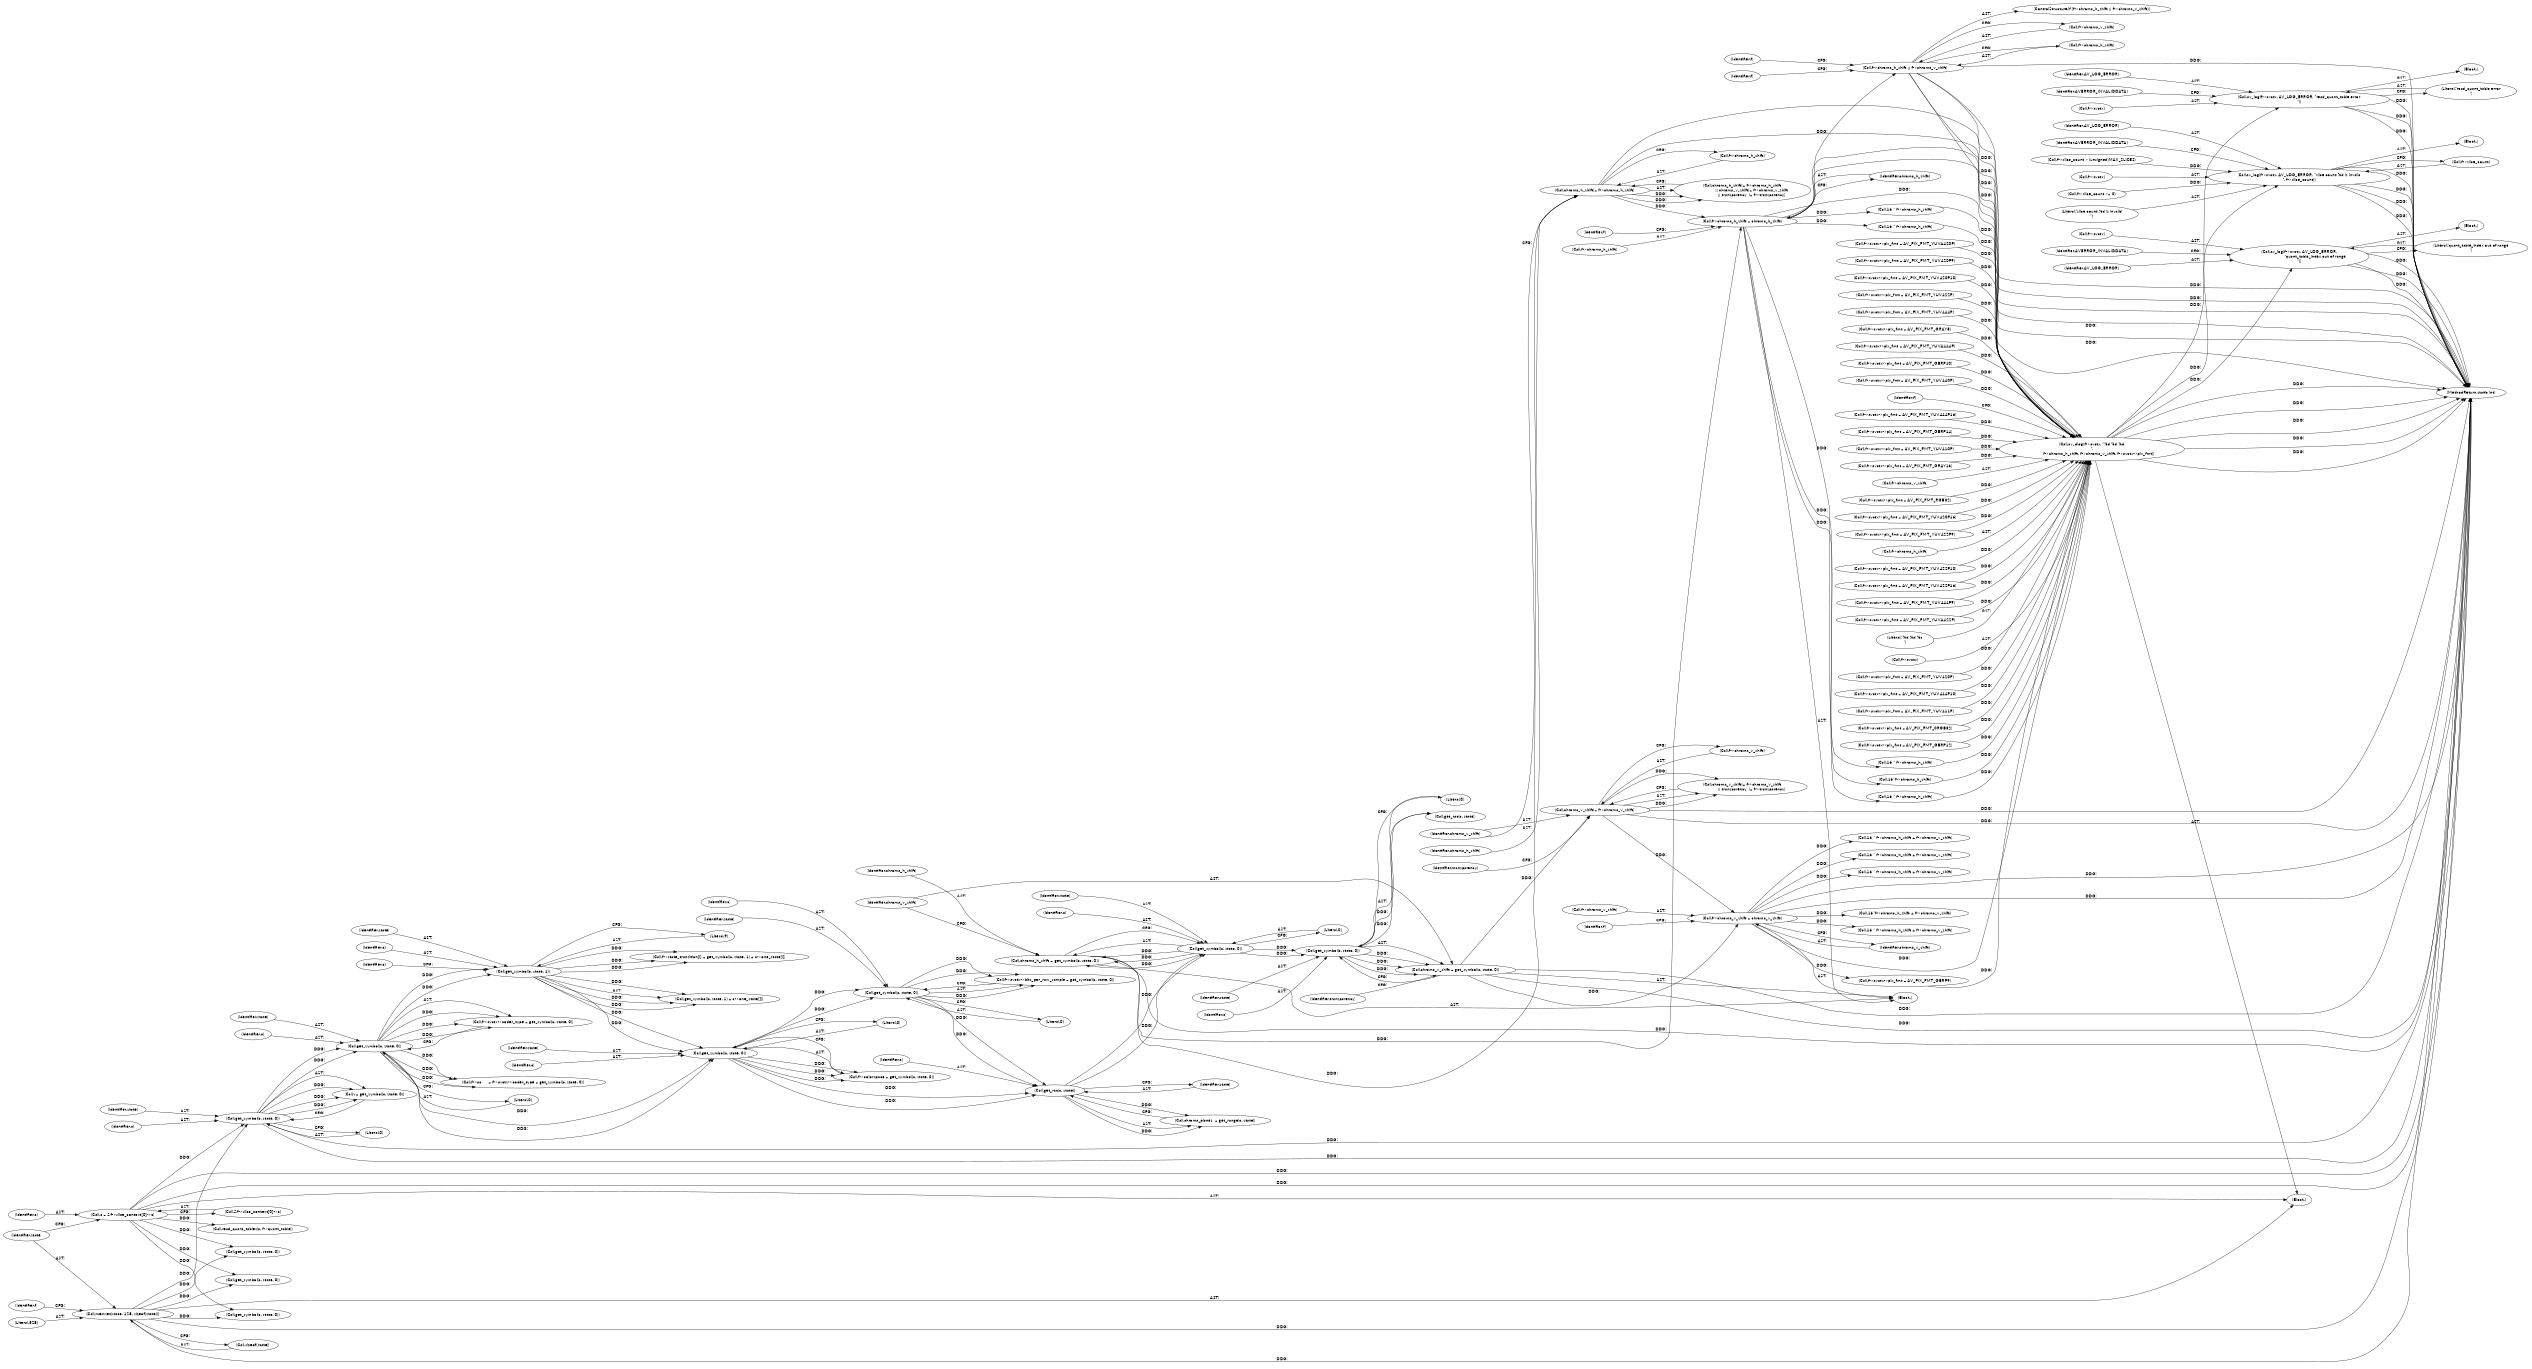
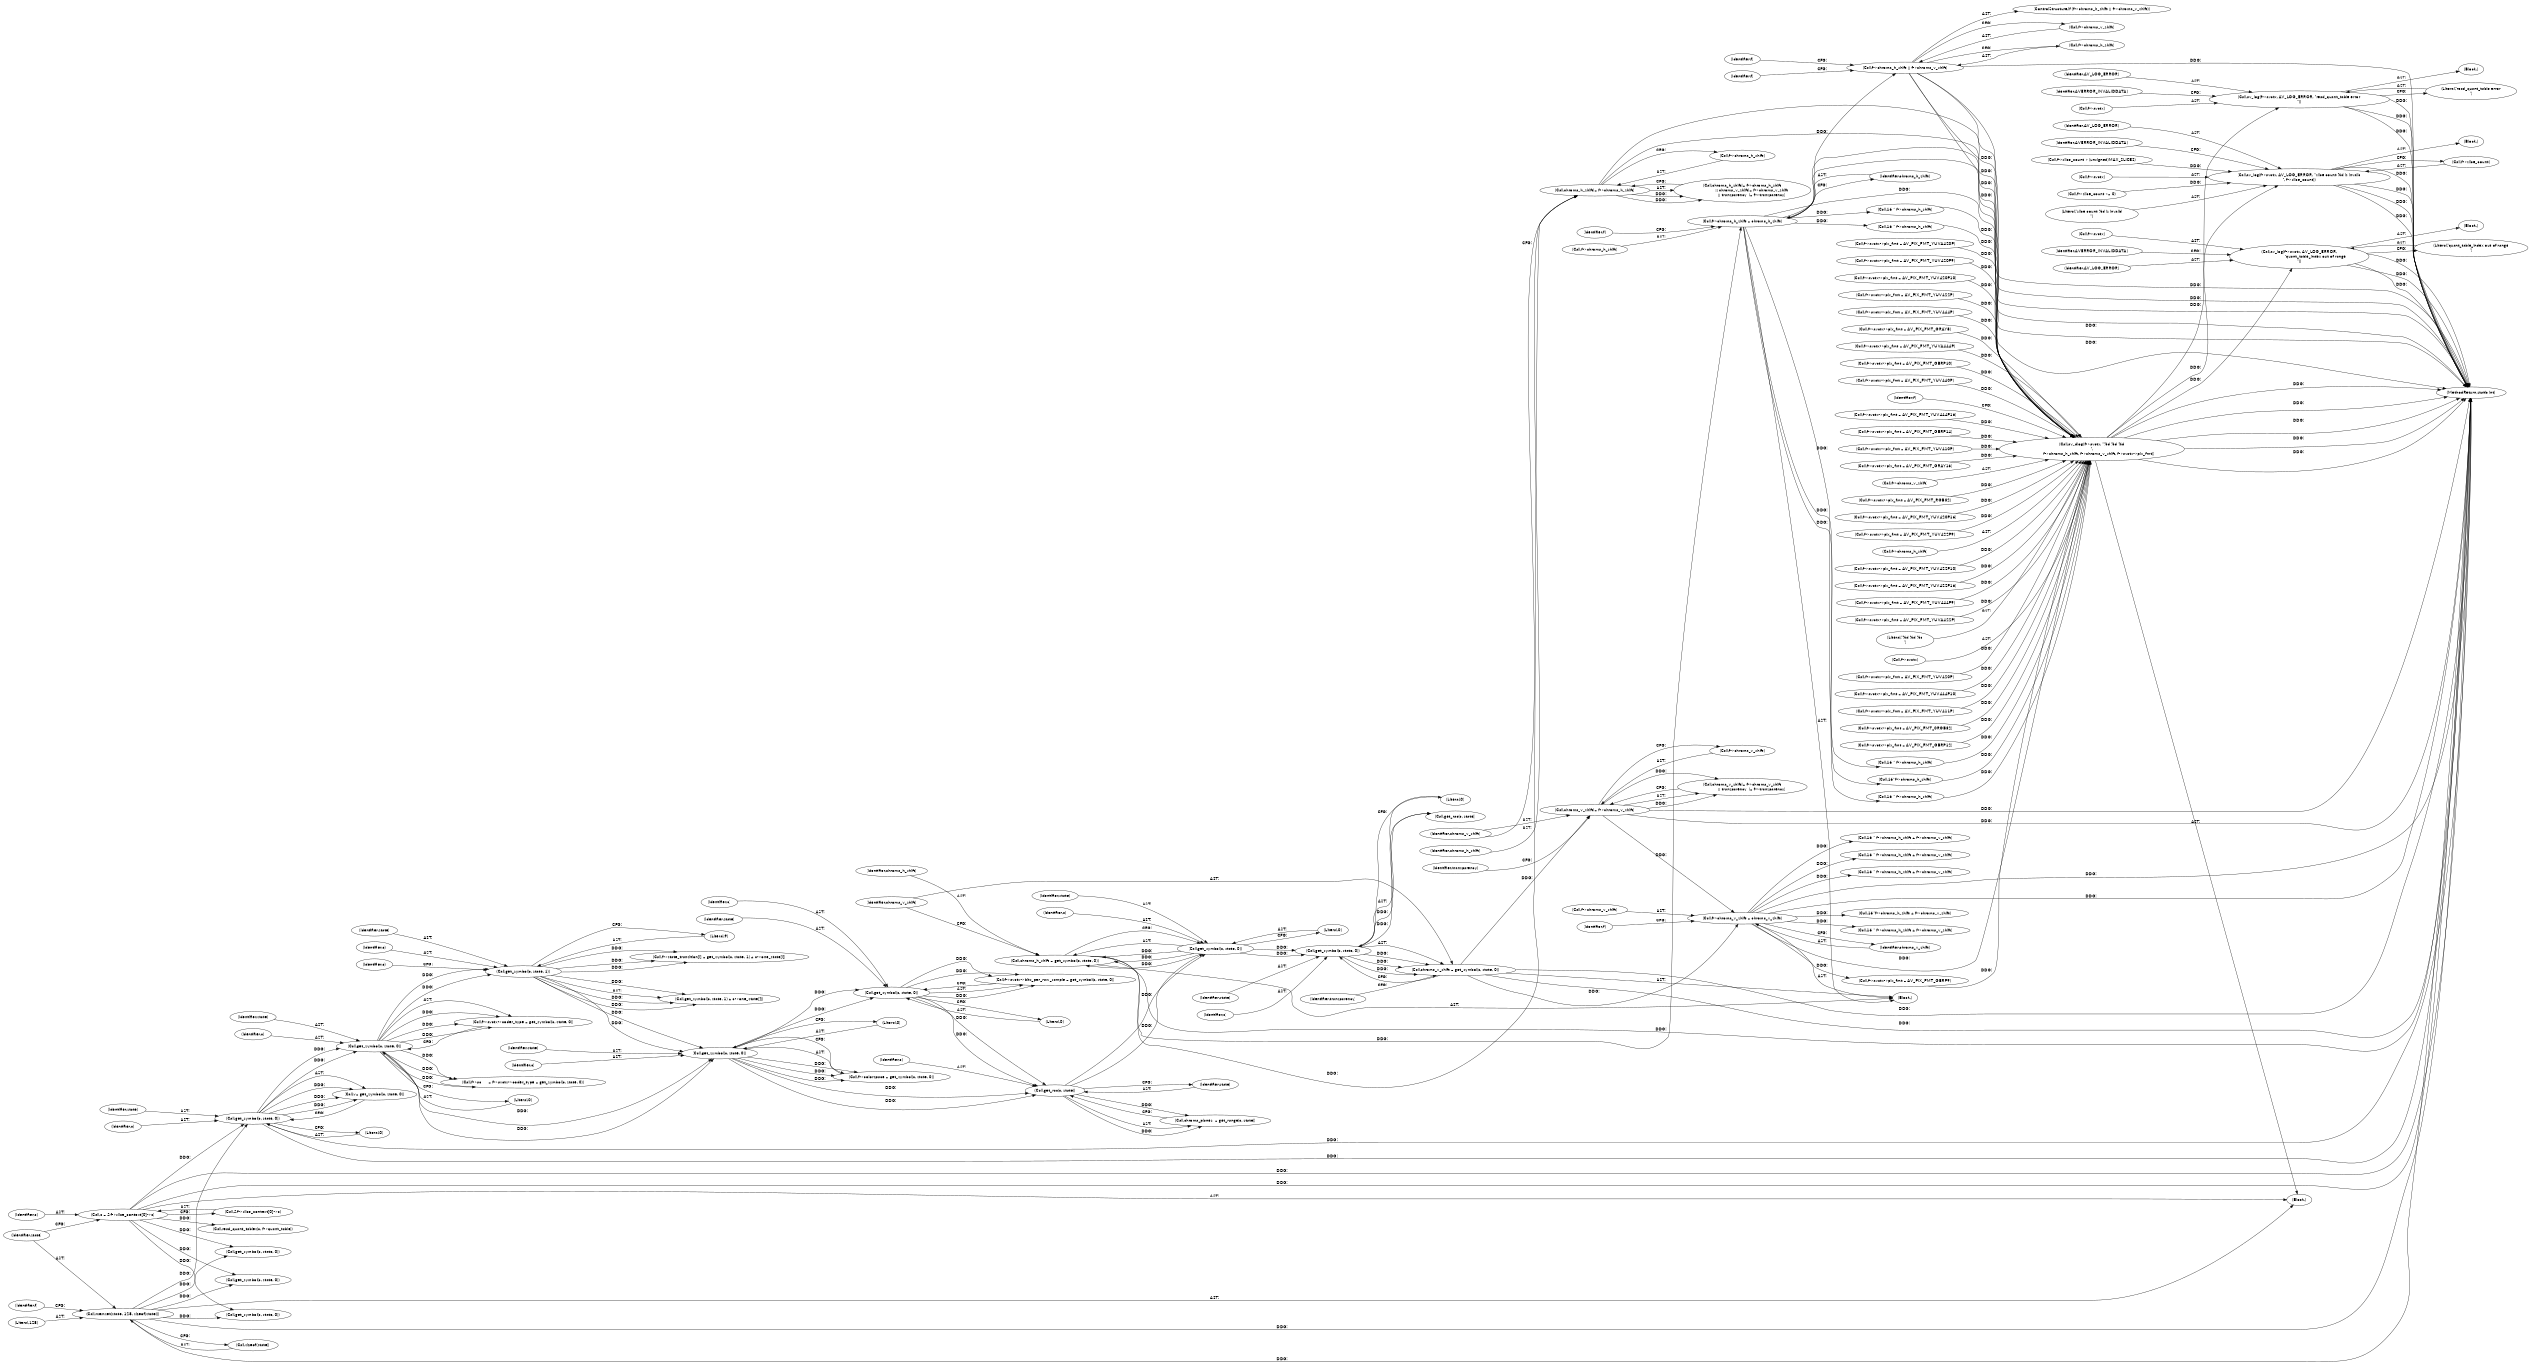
edge "(Call,chroma_h_shift!= f->chroma_h_shift)" -> "(Call,f->chroma_h_shift = chroma_h_shift)": removed, label "DDG:"
node "(Literal,528)": label "(Literal,528)" -> "(Literal,128)"
